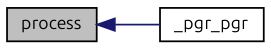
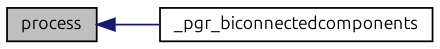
node "_pgr_pgr": label "_pgr_pgr" -> "_pgr_biconnectedcomponents"
